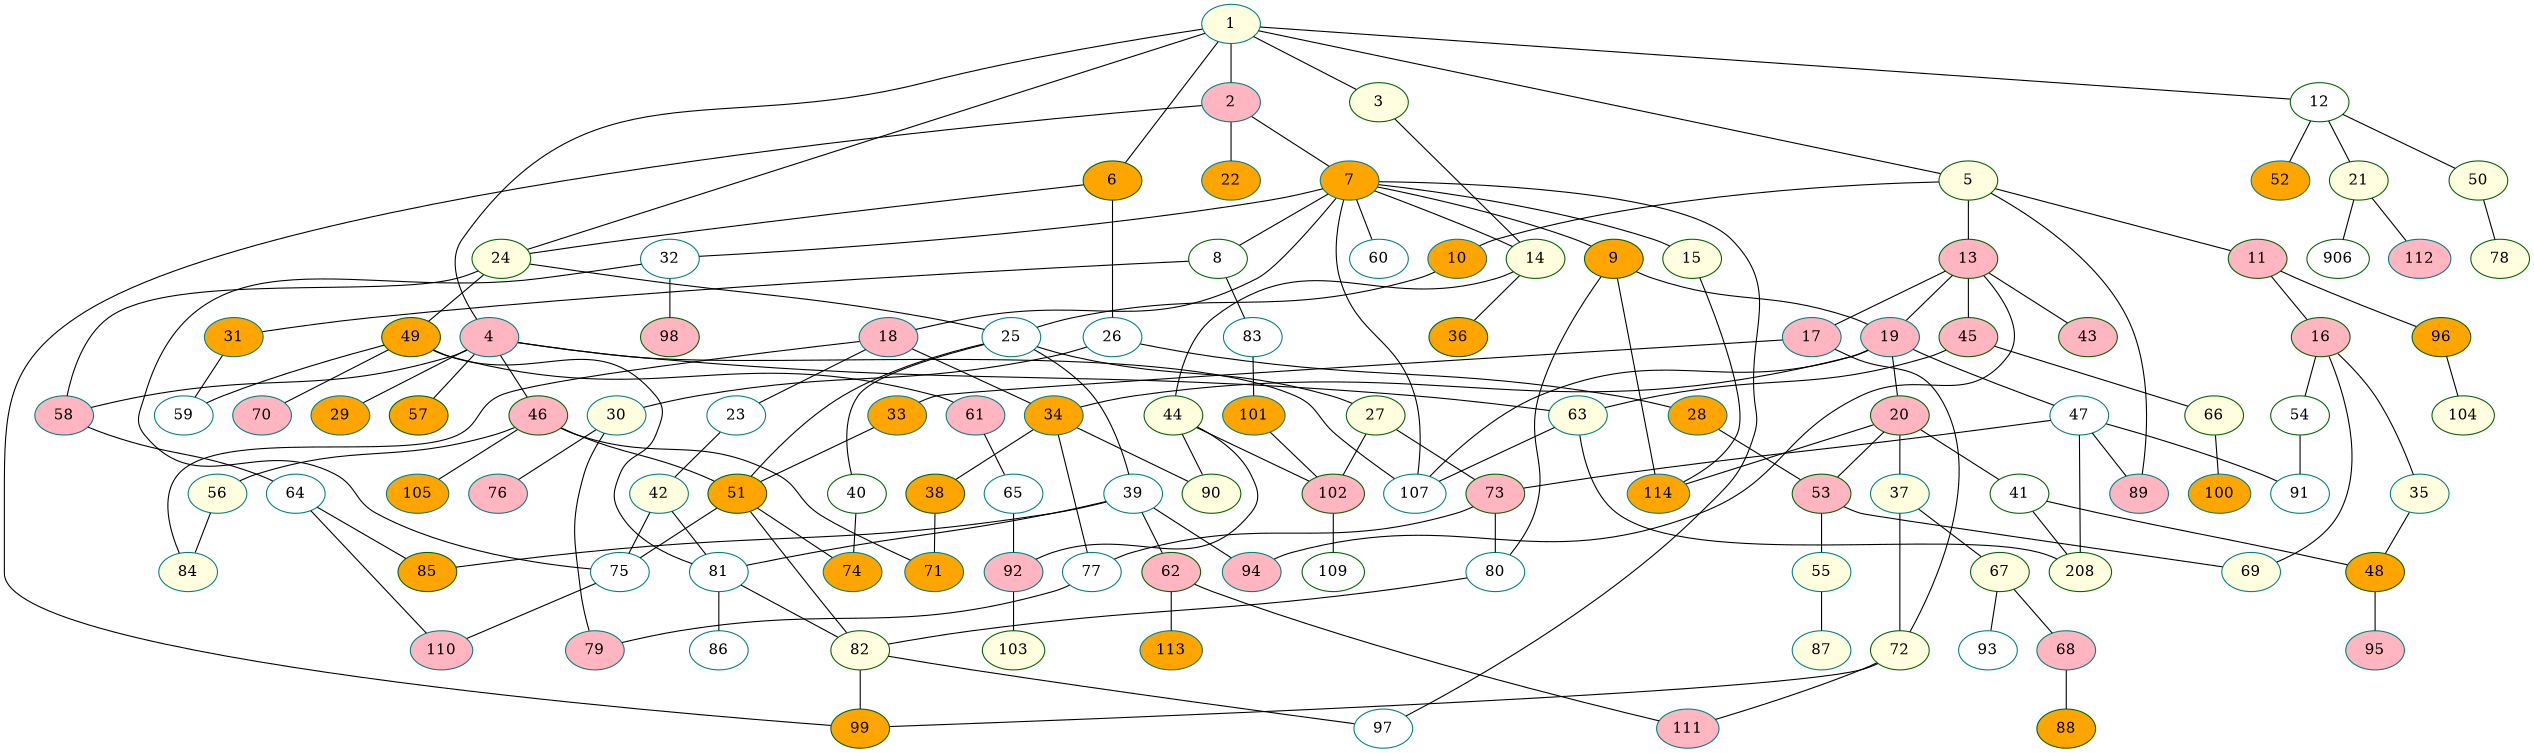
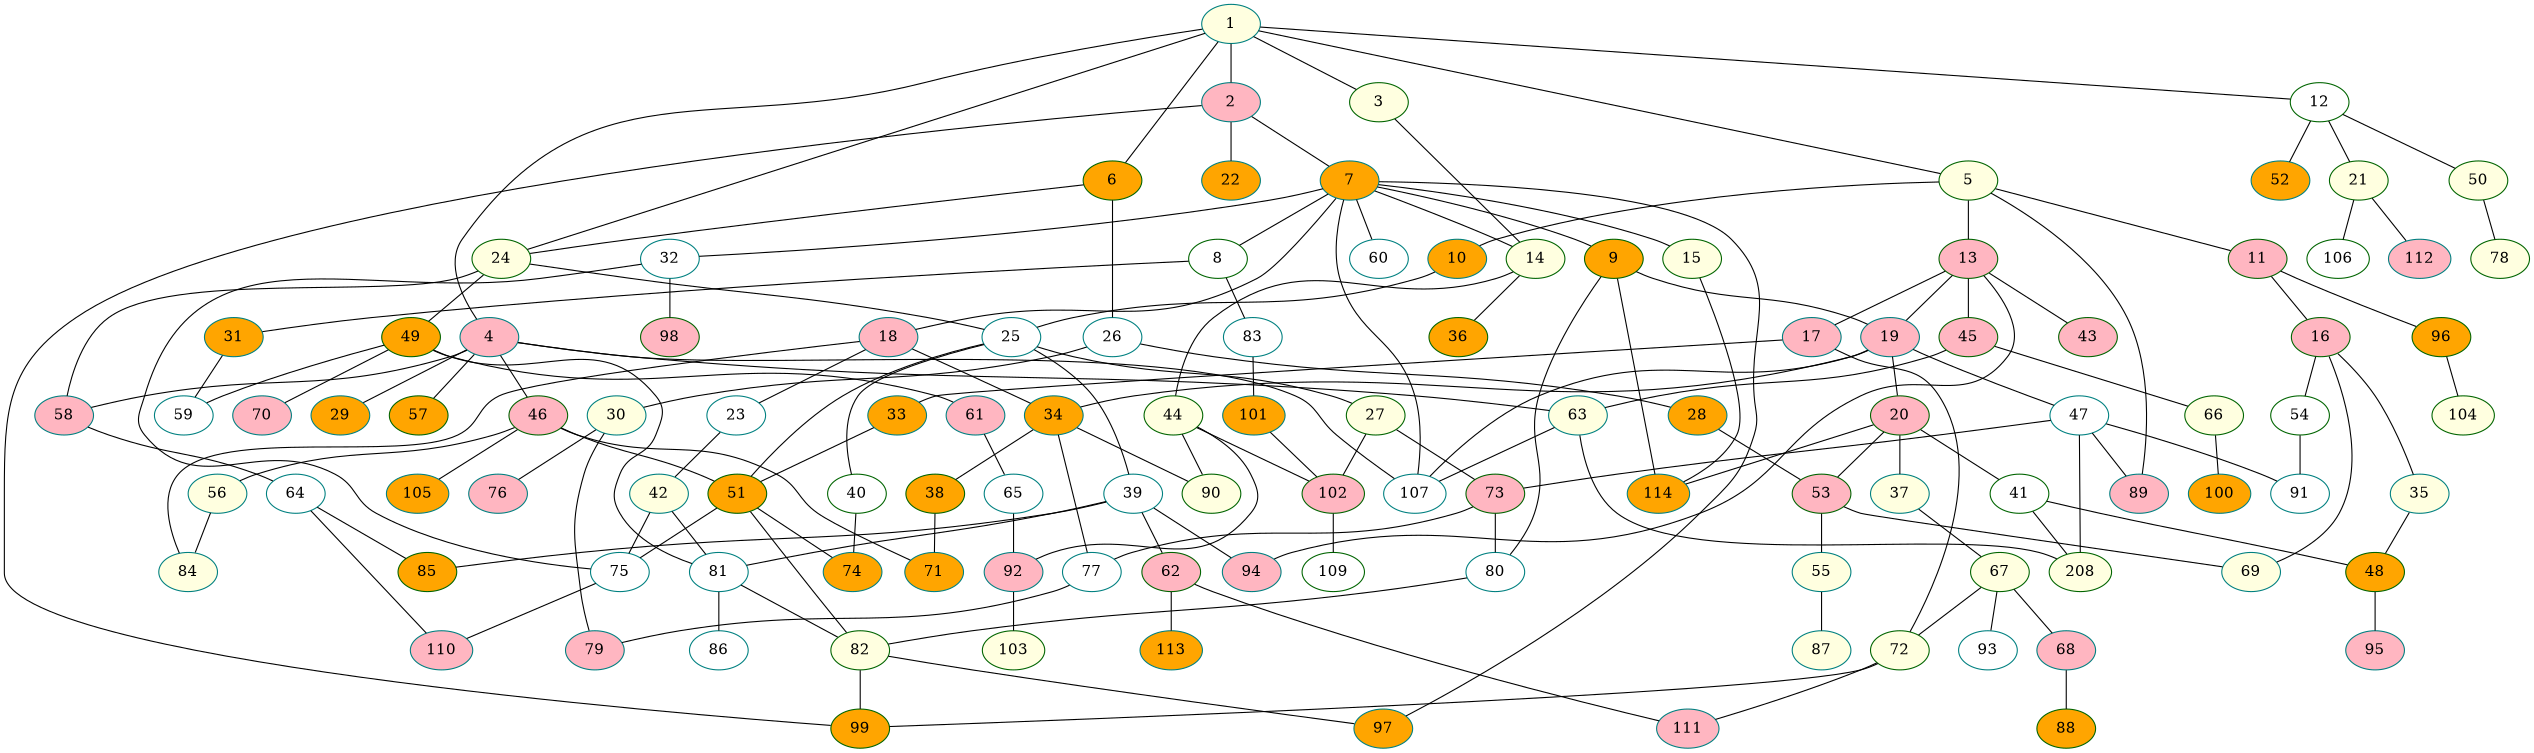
node "906": label "906" -> "106"
edge "37" -- "72": now "67" -- "72"
node "97": fillcolor white -> orange
